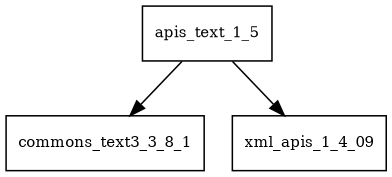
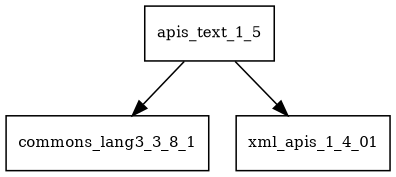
node "commons_text3_3_8_1": label "commons_text3_3_8_1" -> "commons_lang3_3_8_1"
node "xml_apis_1_4_09": label "xml_apis_1_4_09" -> "xml_apis_1_4_01"
